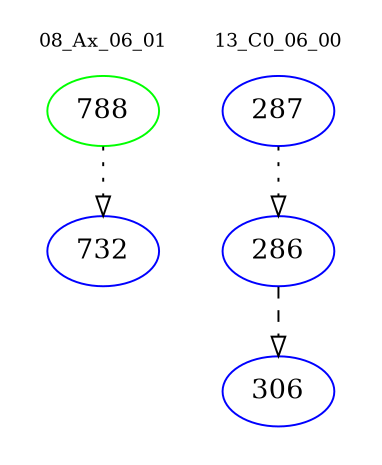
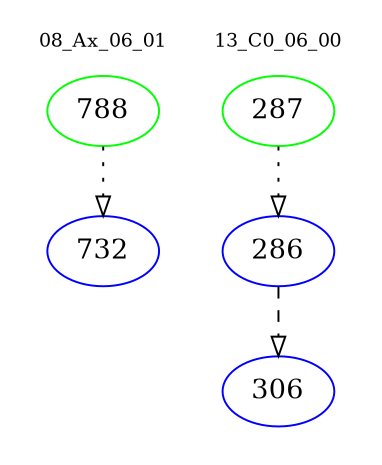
node "287": color blue -> green
